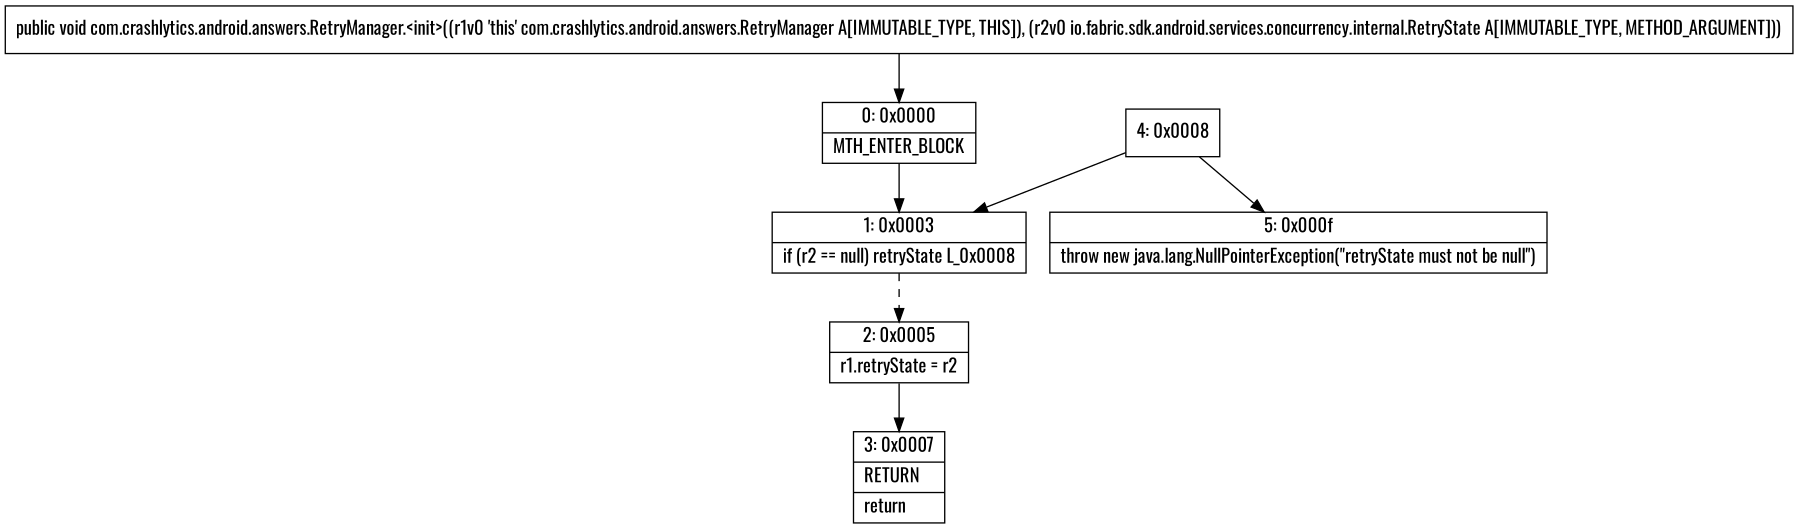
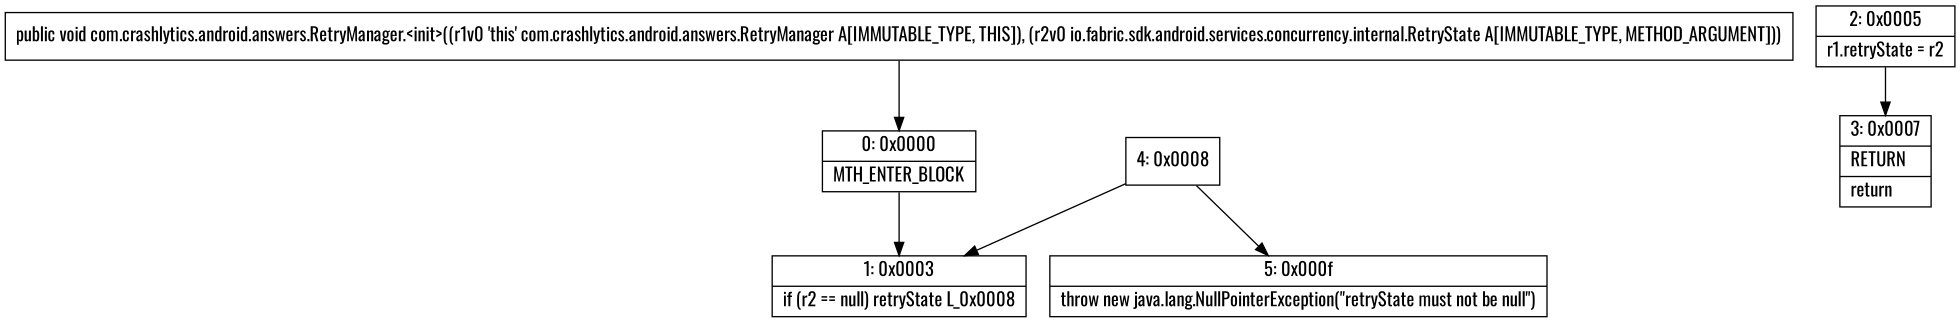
edge "1: 0x0003" -> "2: 0x0005": removed
